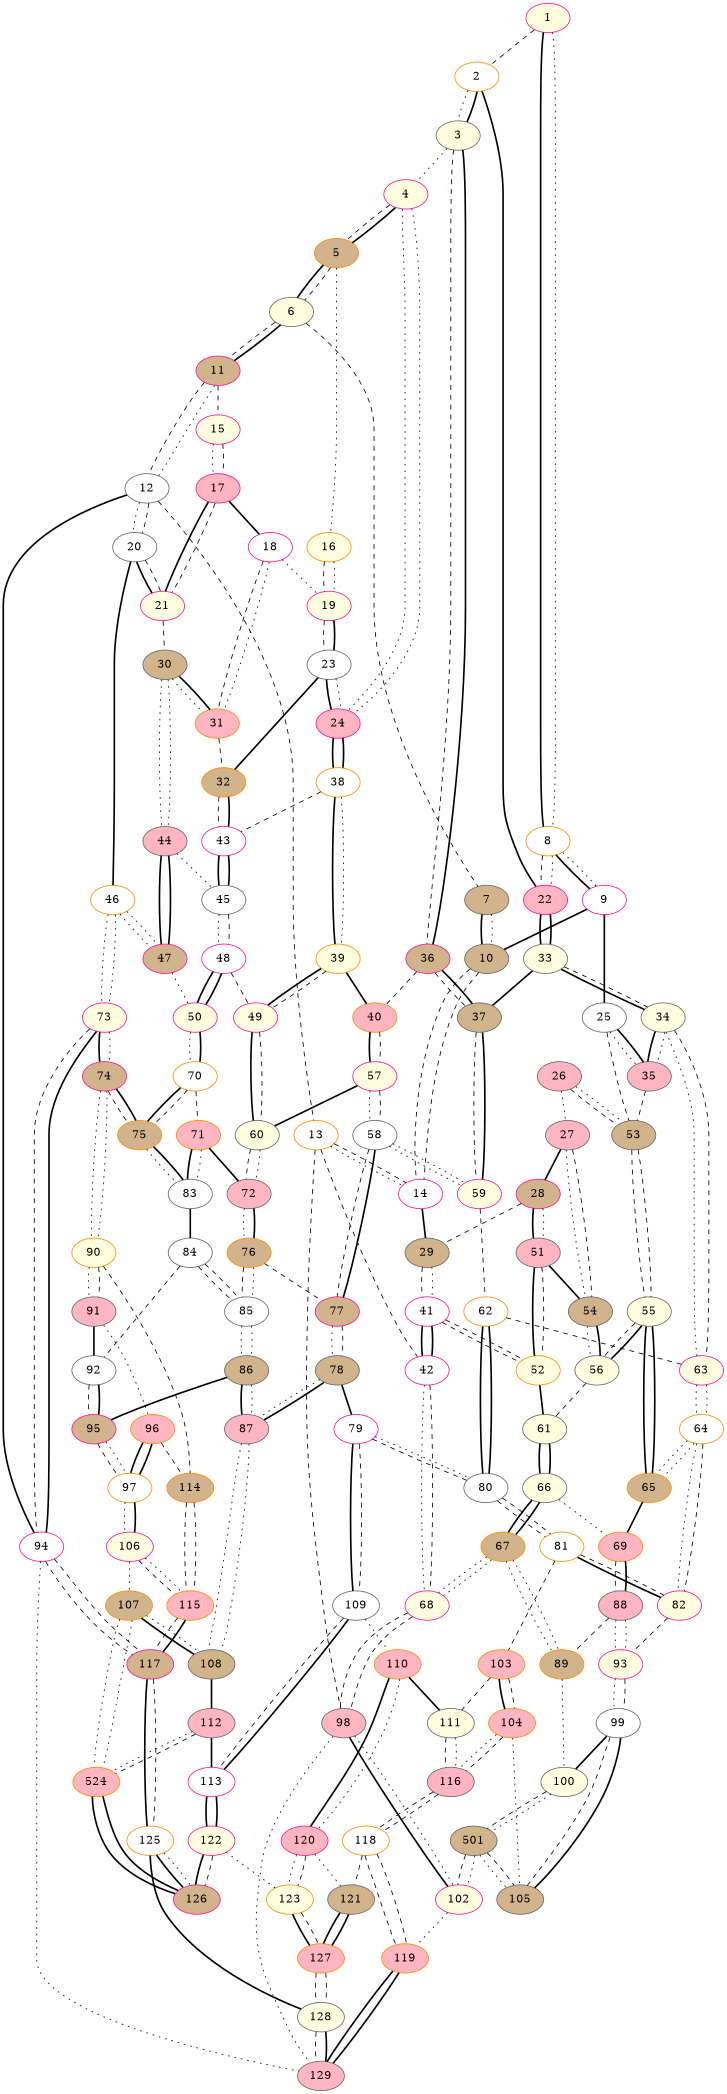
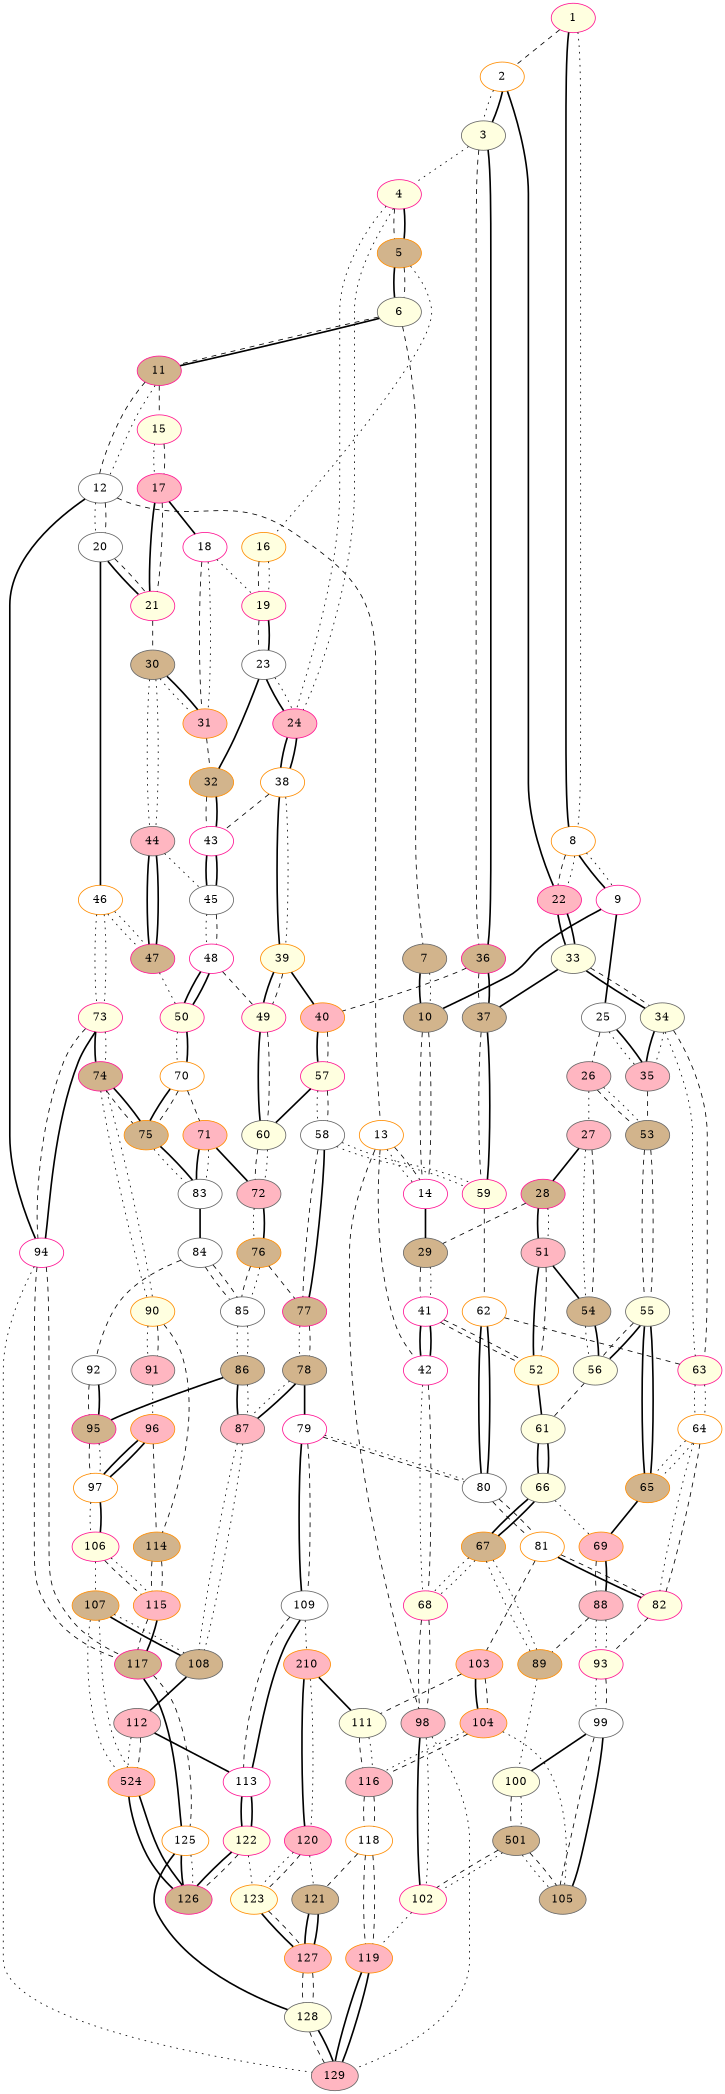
edge "25" -- "53": now "25" -- "26"
edge "91" -- "92": removed
node "110": label "110" -> "210"
